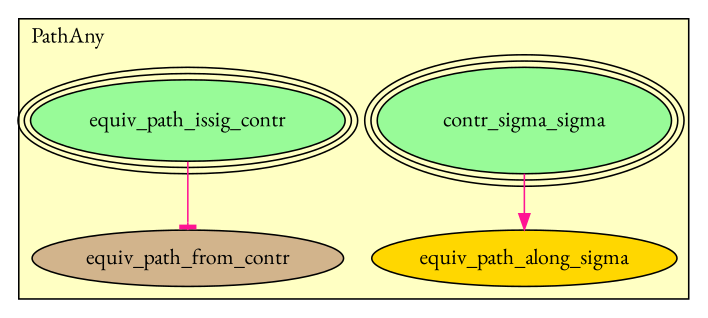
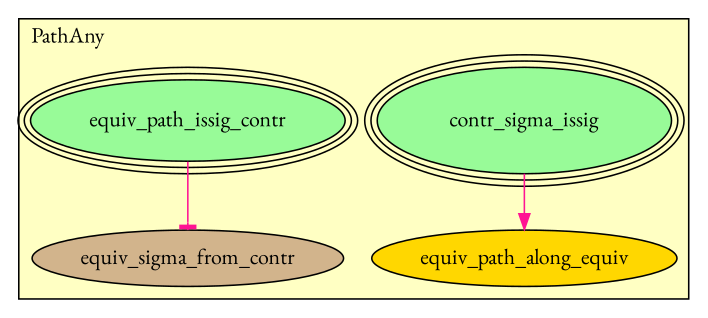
node "contr_sigma_sigma": label "contr_sigma_sigma" -> "contr_sigma_issig"
node "equiv_path_from_contr": label "equiv_path_from_contr" -> "equiv_sigma_from_contr"
node "equiv_path_along_sigma": label "equiv_path_along_sigma" -> "equiv_path_along_equiv"
